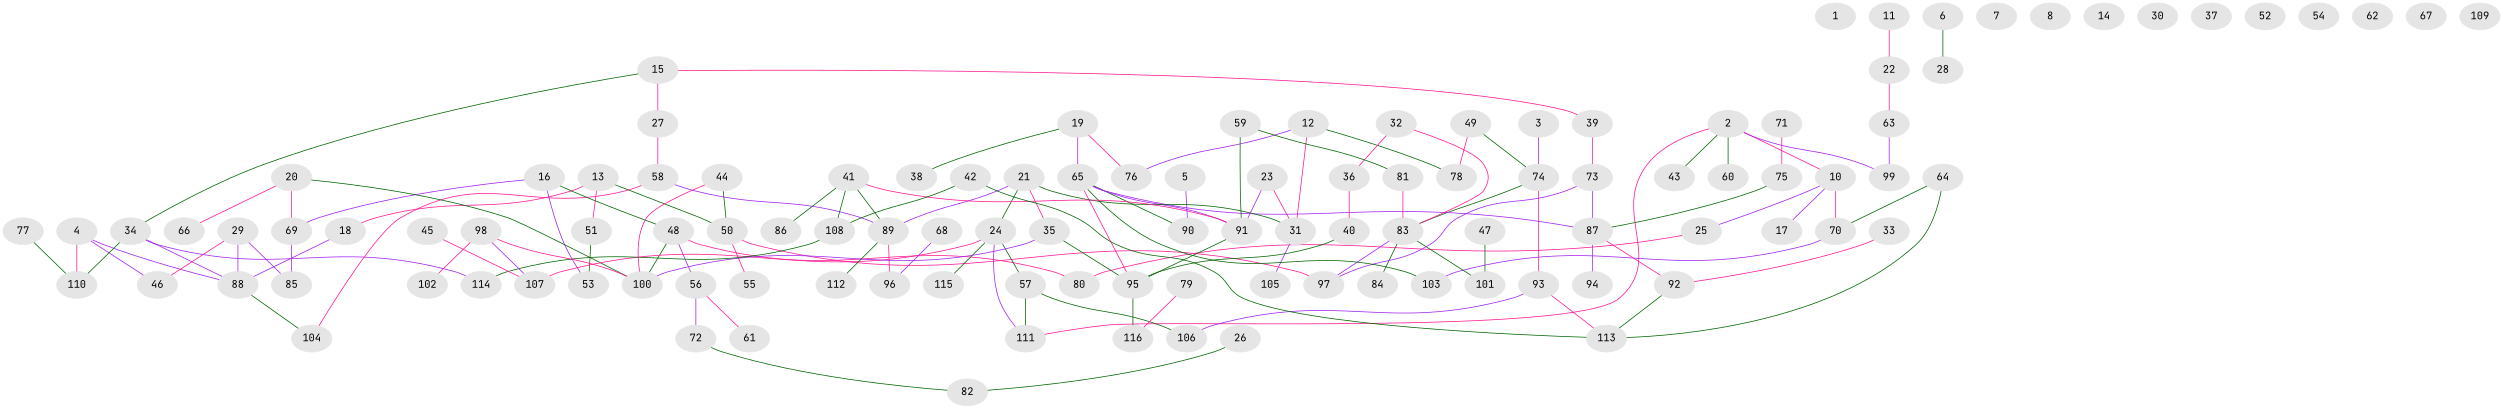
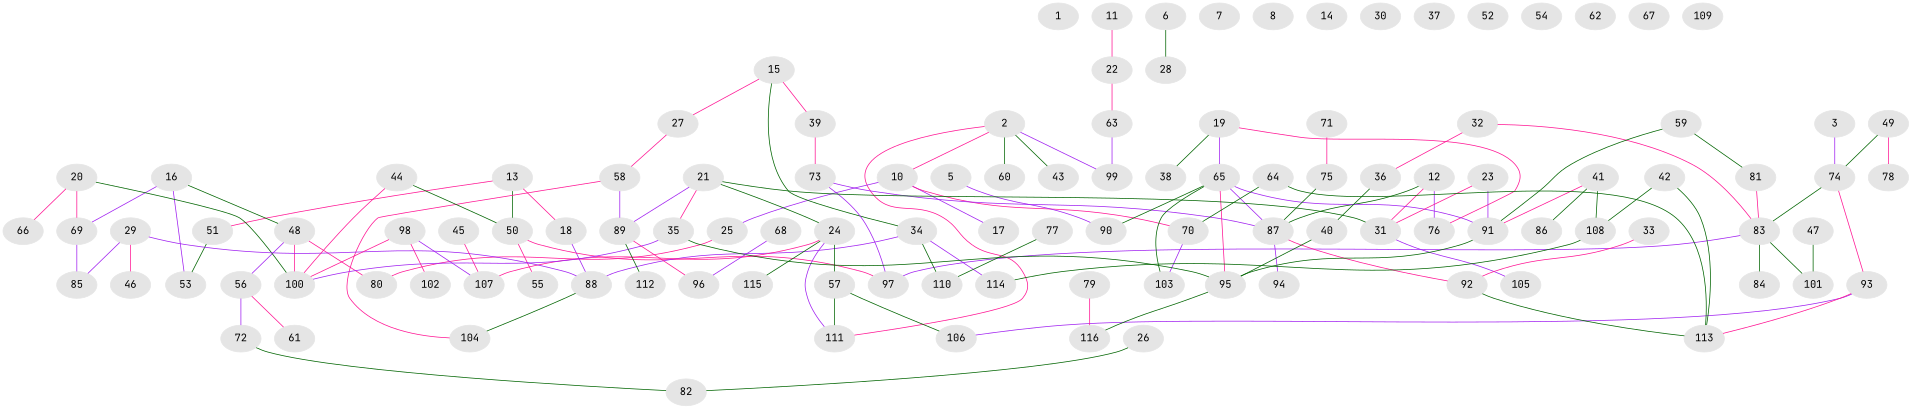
edge "12" -- "78": now "12" -- "87"
edge "41" -- "89": removed
edge "36" -- "40": color deeppink -> darkgreen
node "4": removed
edge "48" -- "100": color darkgreen -> deeppink
